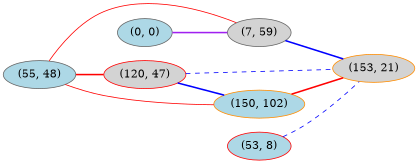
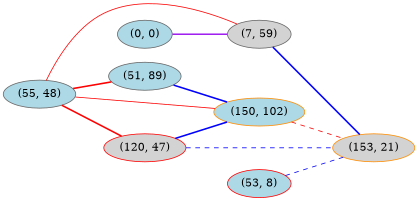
node "(51, 89)": added
edge "(153, 21)" -- "(150, 102)": style bold -> dashed
